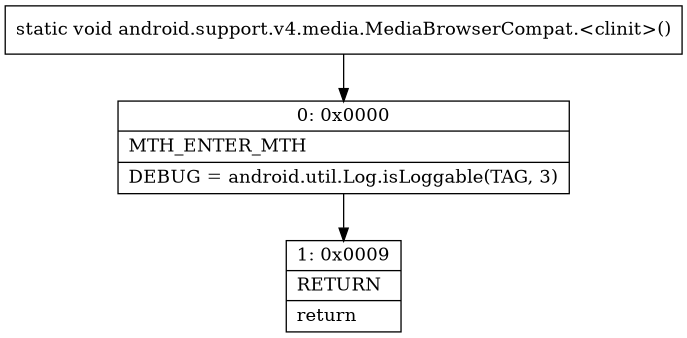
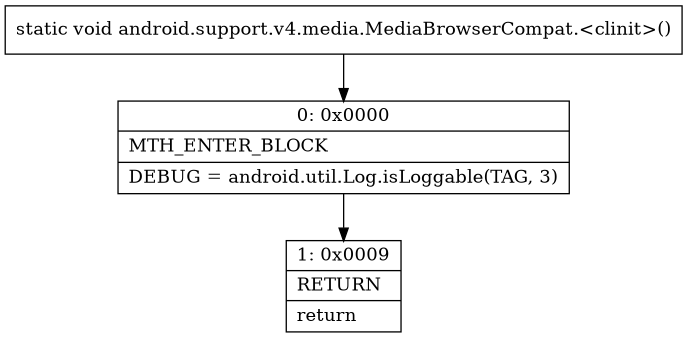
node "0: 0x0000": text "MTH_ENTER_MTH" -> "MTH_ENTER_BLOCK"
